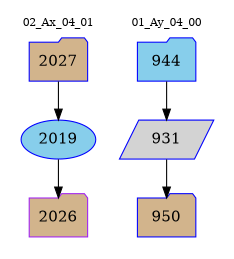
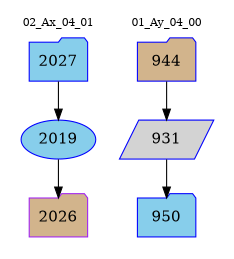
node "2027": fillcolor tan -> skyblue
node "944": fillcolor skyblue -> tan
node "950": fillcolor tan -> skyblue
